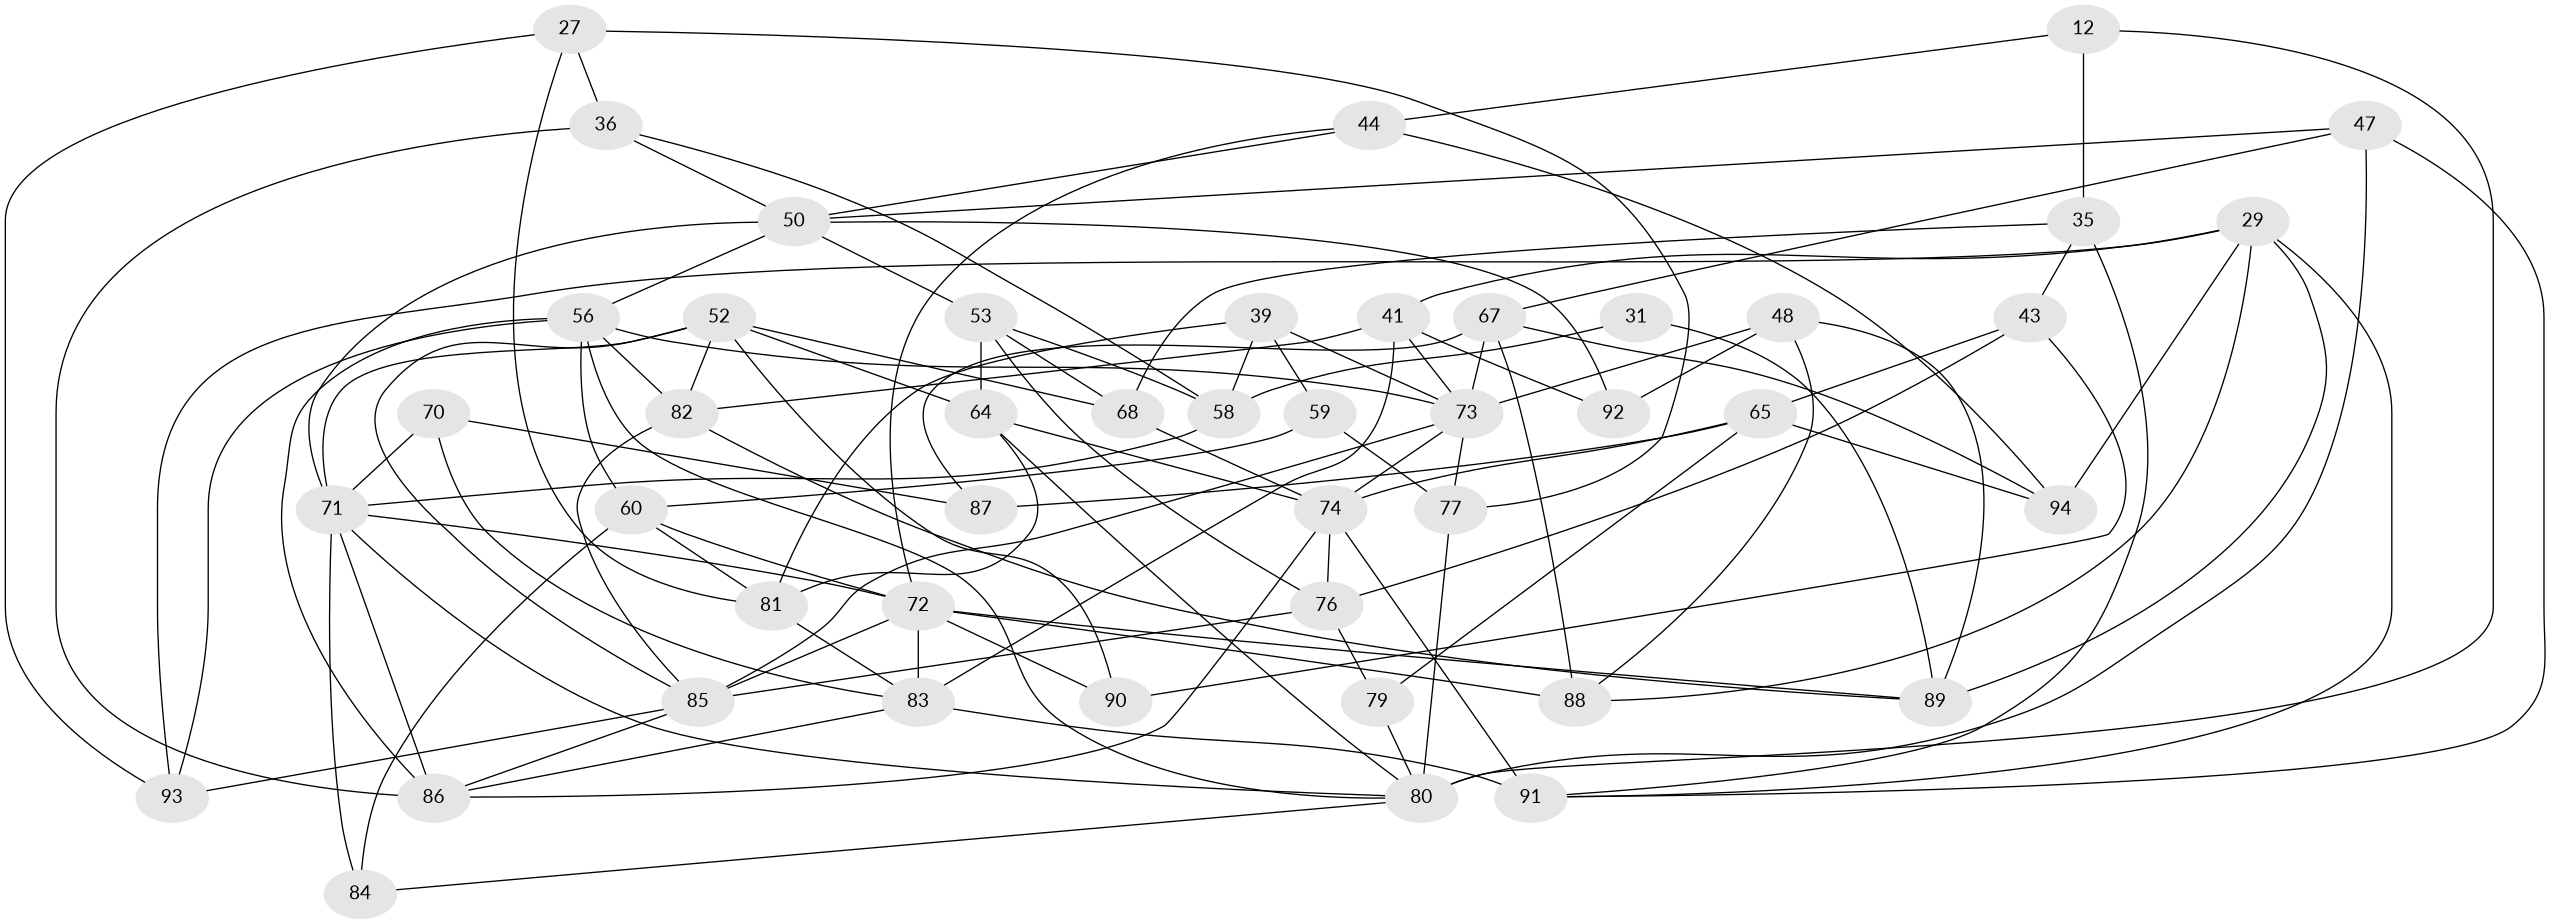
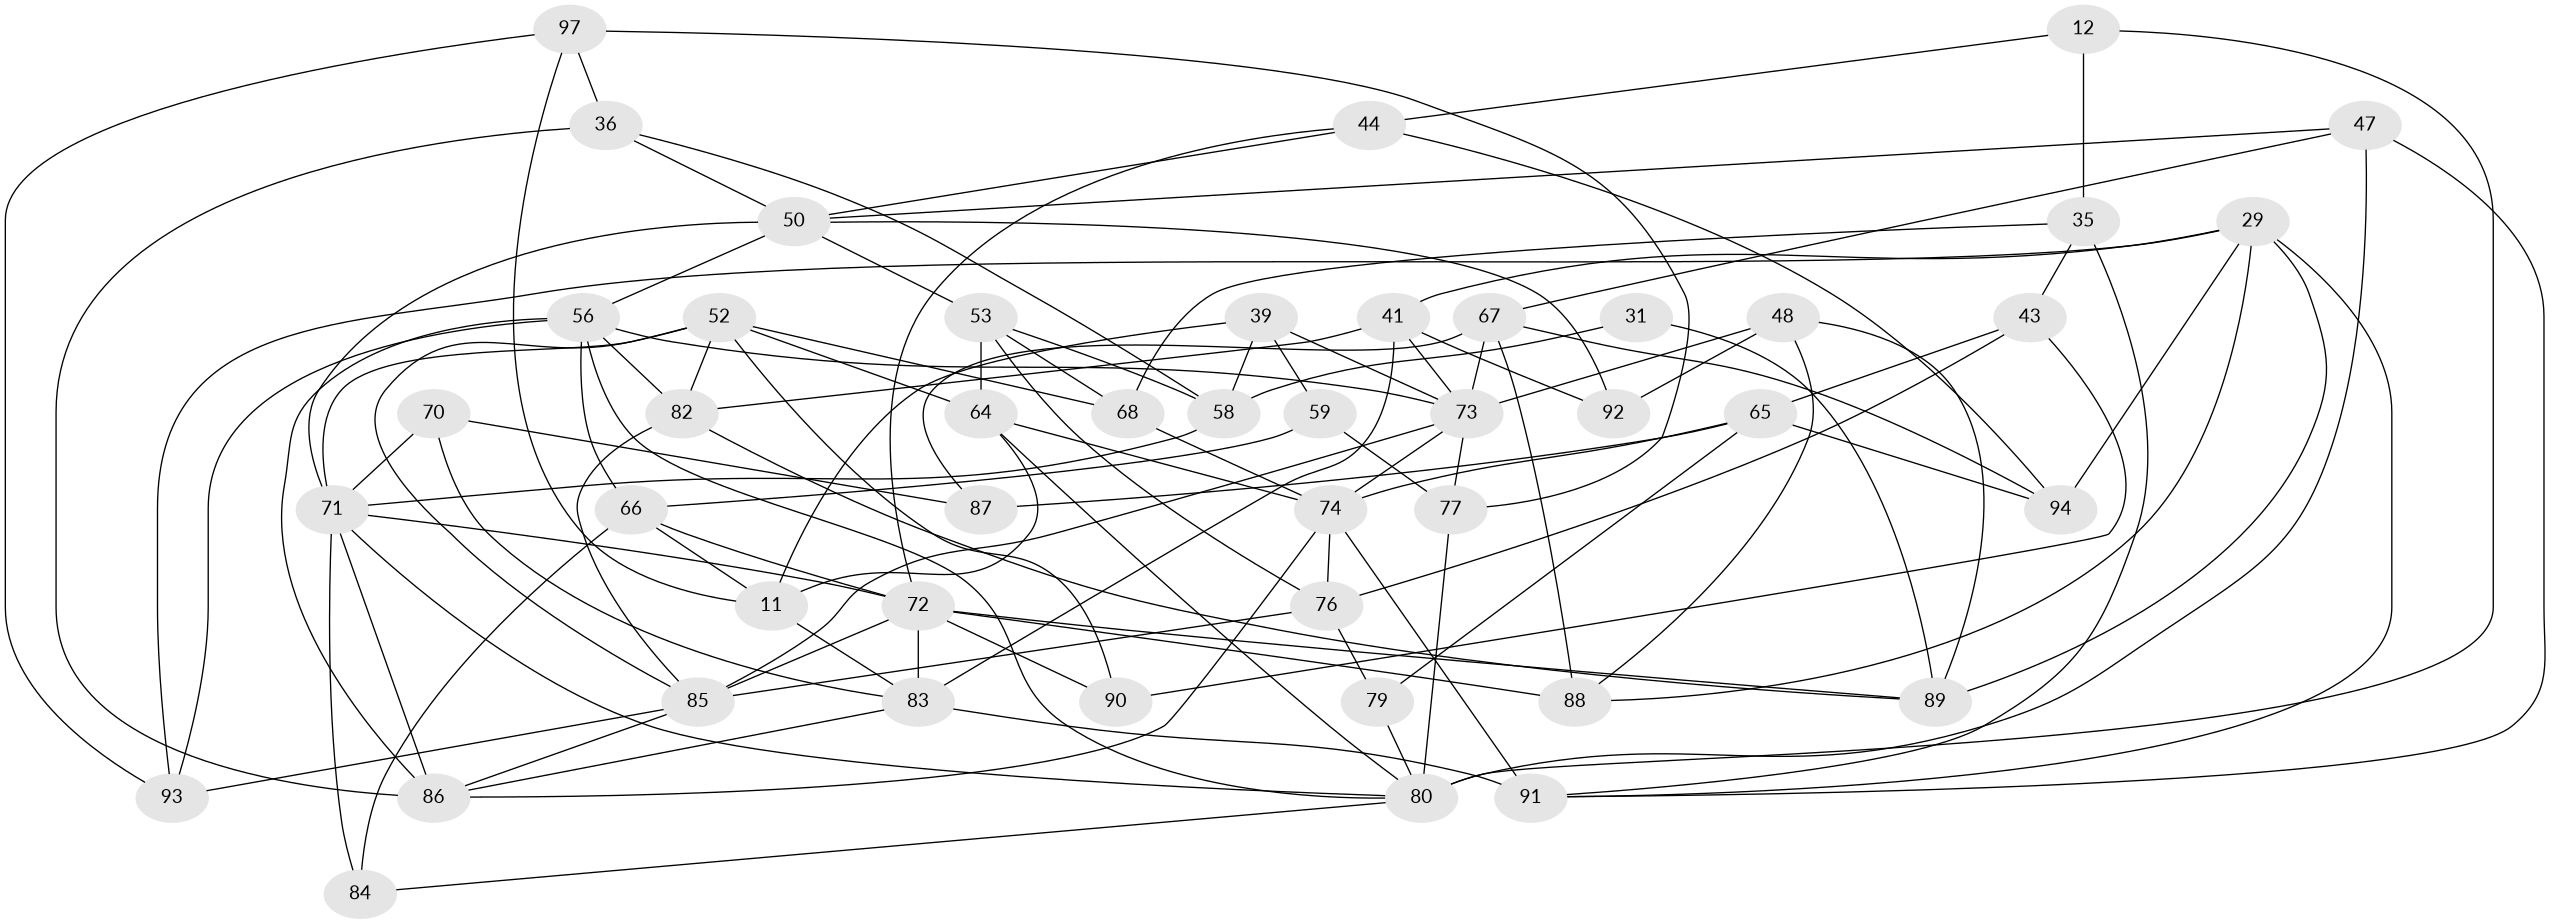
node "27": label "27" -> "97"
node "60": label "60" -> "66"
node "81": label "81" -> "11"
